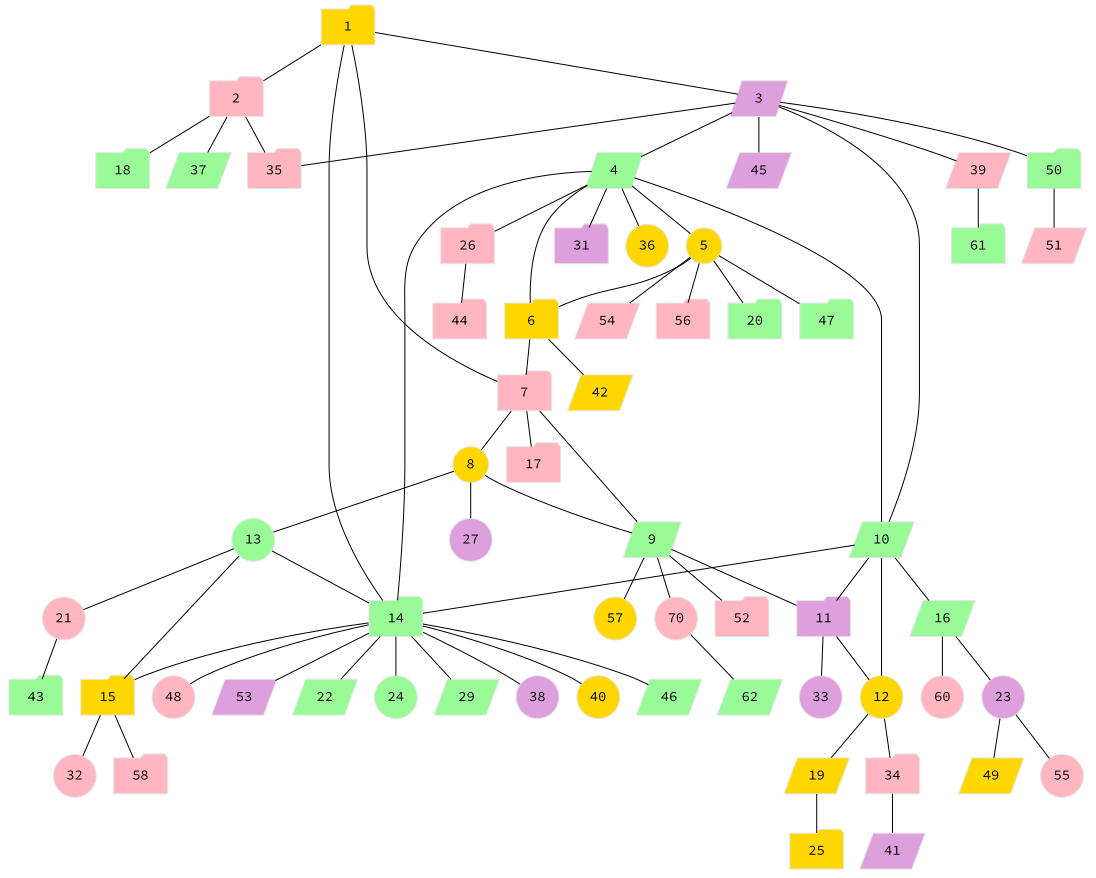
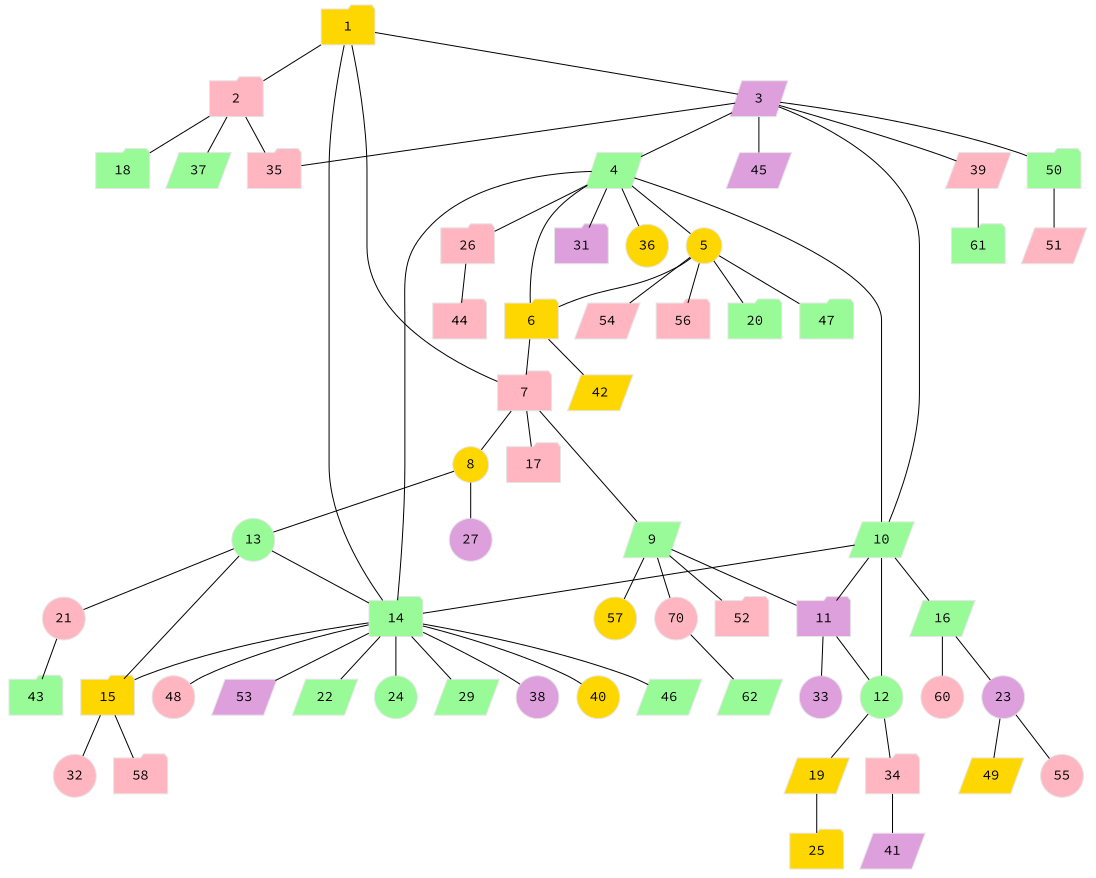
edge "8" -- "9": removed
node "12": fillcolor gold -> palegreen
